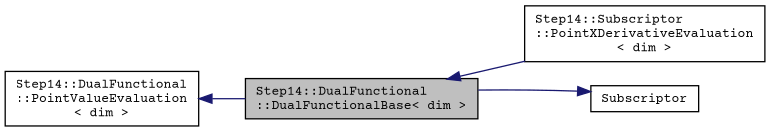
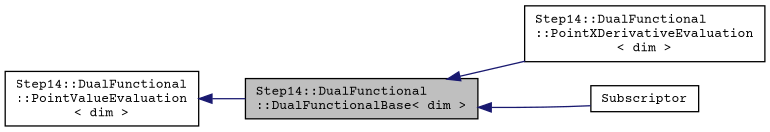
node "Step14::Subscriptor ::PointXDerivativeEvaluation < dim >": label "Step14::Subscriptor ::PointXDerivativeEvaluation < dim >" -> "Step14::DualFunctional ::PointXDerivativeEvaluation < dim >"
edge "Step14::DualFunctional ::DualFunctionalBase< dim >" -> "Subscriptor": reversed
